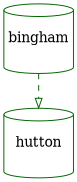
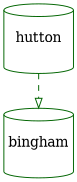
edge "bingham" -> "hutton": reversed
